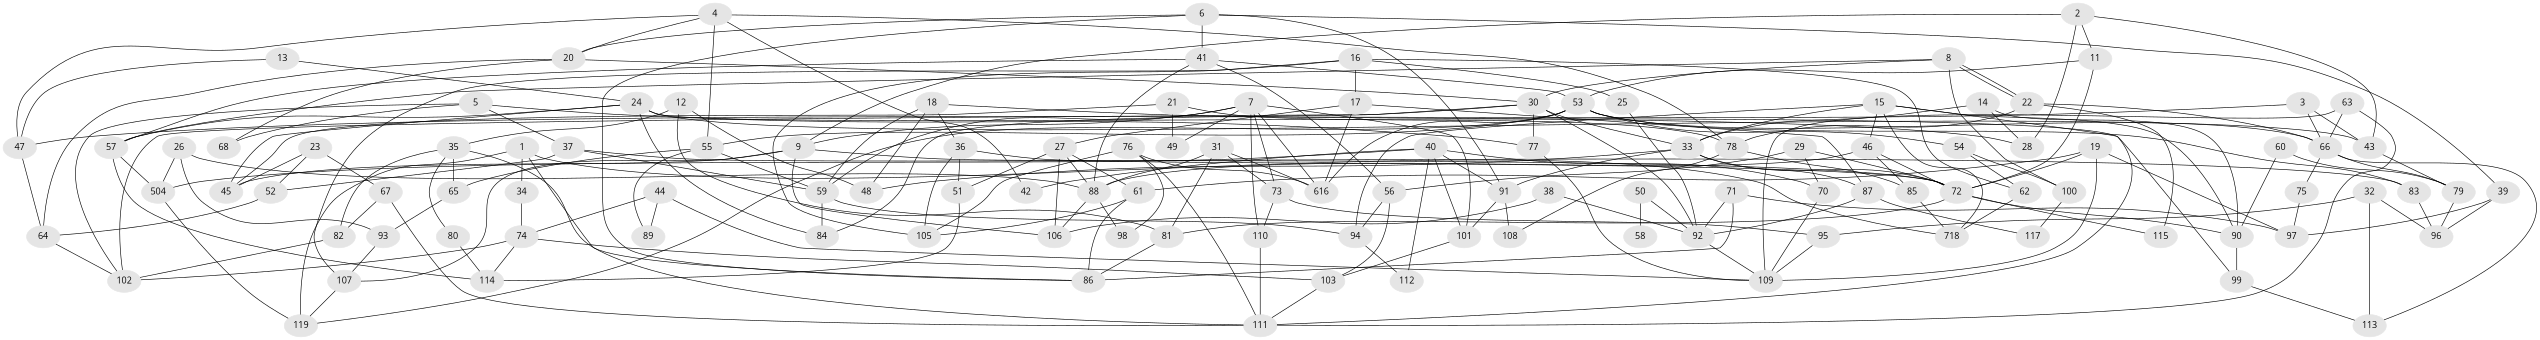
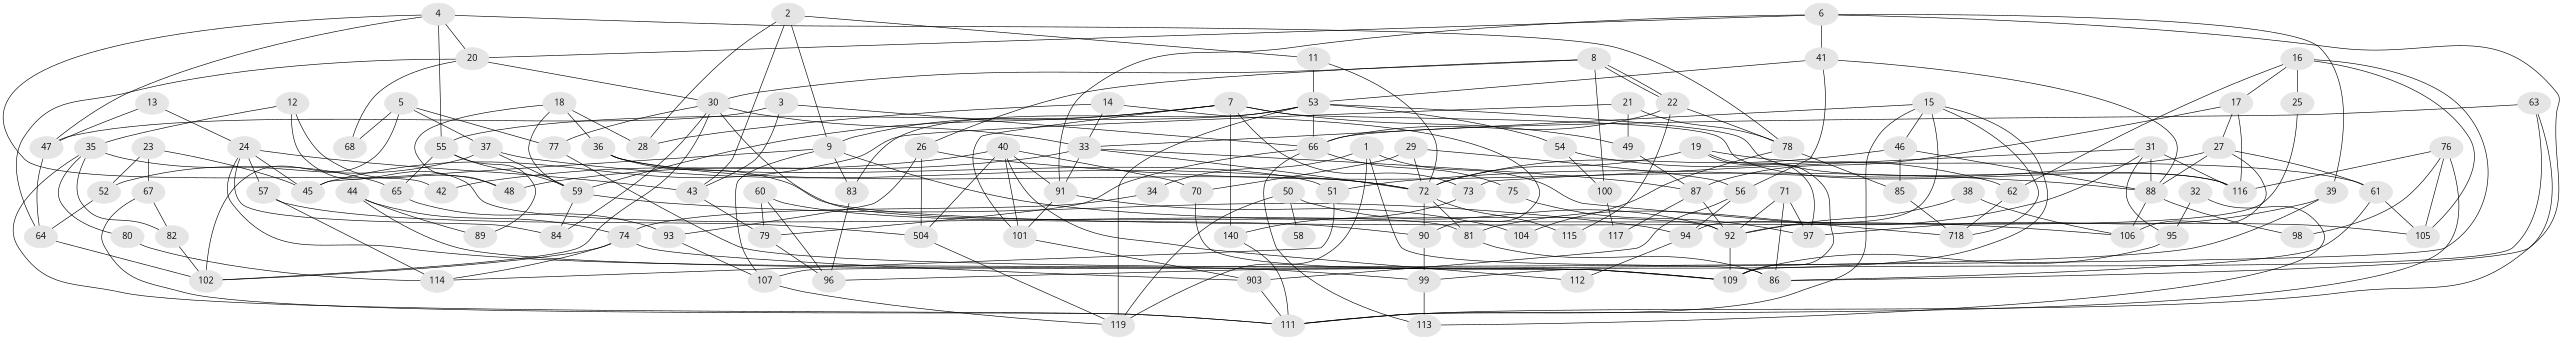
edge "41" -- "57": removed
edge "8" -- "57": now "8" -- "26"
edge "15" -- "90": now "15" -- "99"
edge "49" -- "87": added
node "616": label "616" -> "116"
edge "32" -- "96": now "60" -- "96"
edge "73" -- "95": now "31" -- "95"
node "110": label "110" -> "140"
node "108": label "108" -> "104"
edge "50" -- "119": added
node "103": label "103" -> "903"
